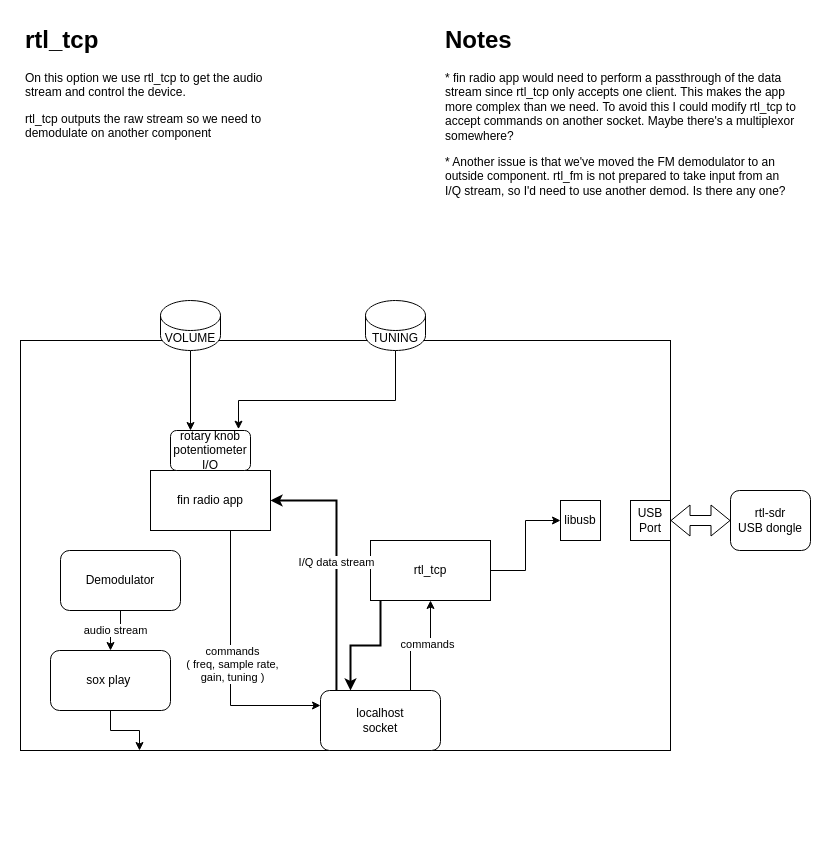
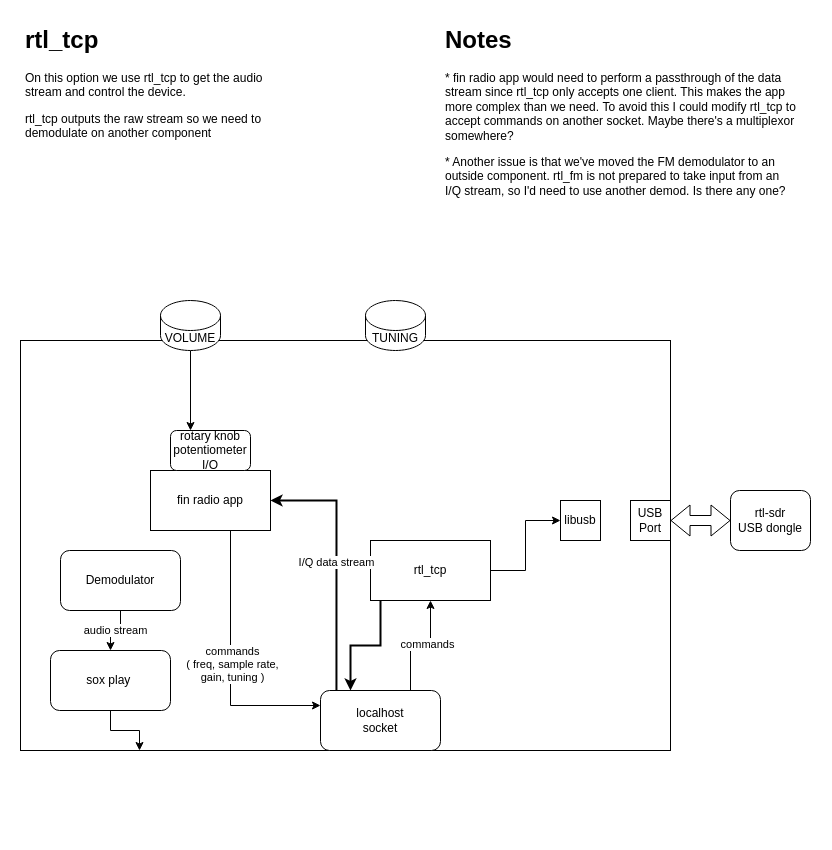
edge "TUNING" -> "rotary knob potentiometer I/O": removed
